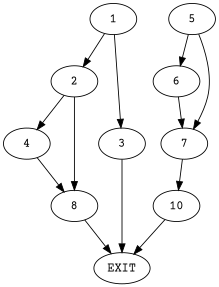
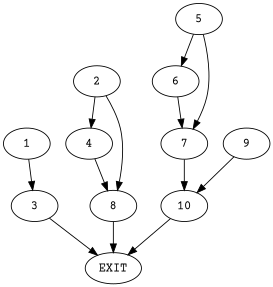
edge "1" -> "2": removed
node "9": added
